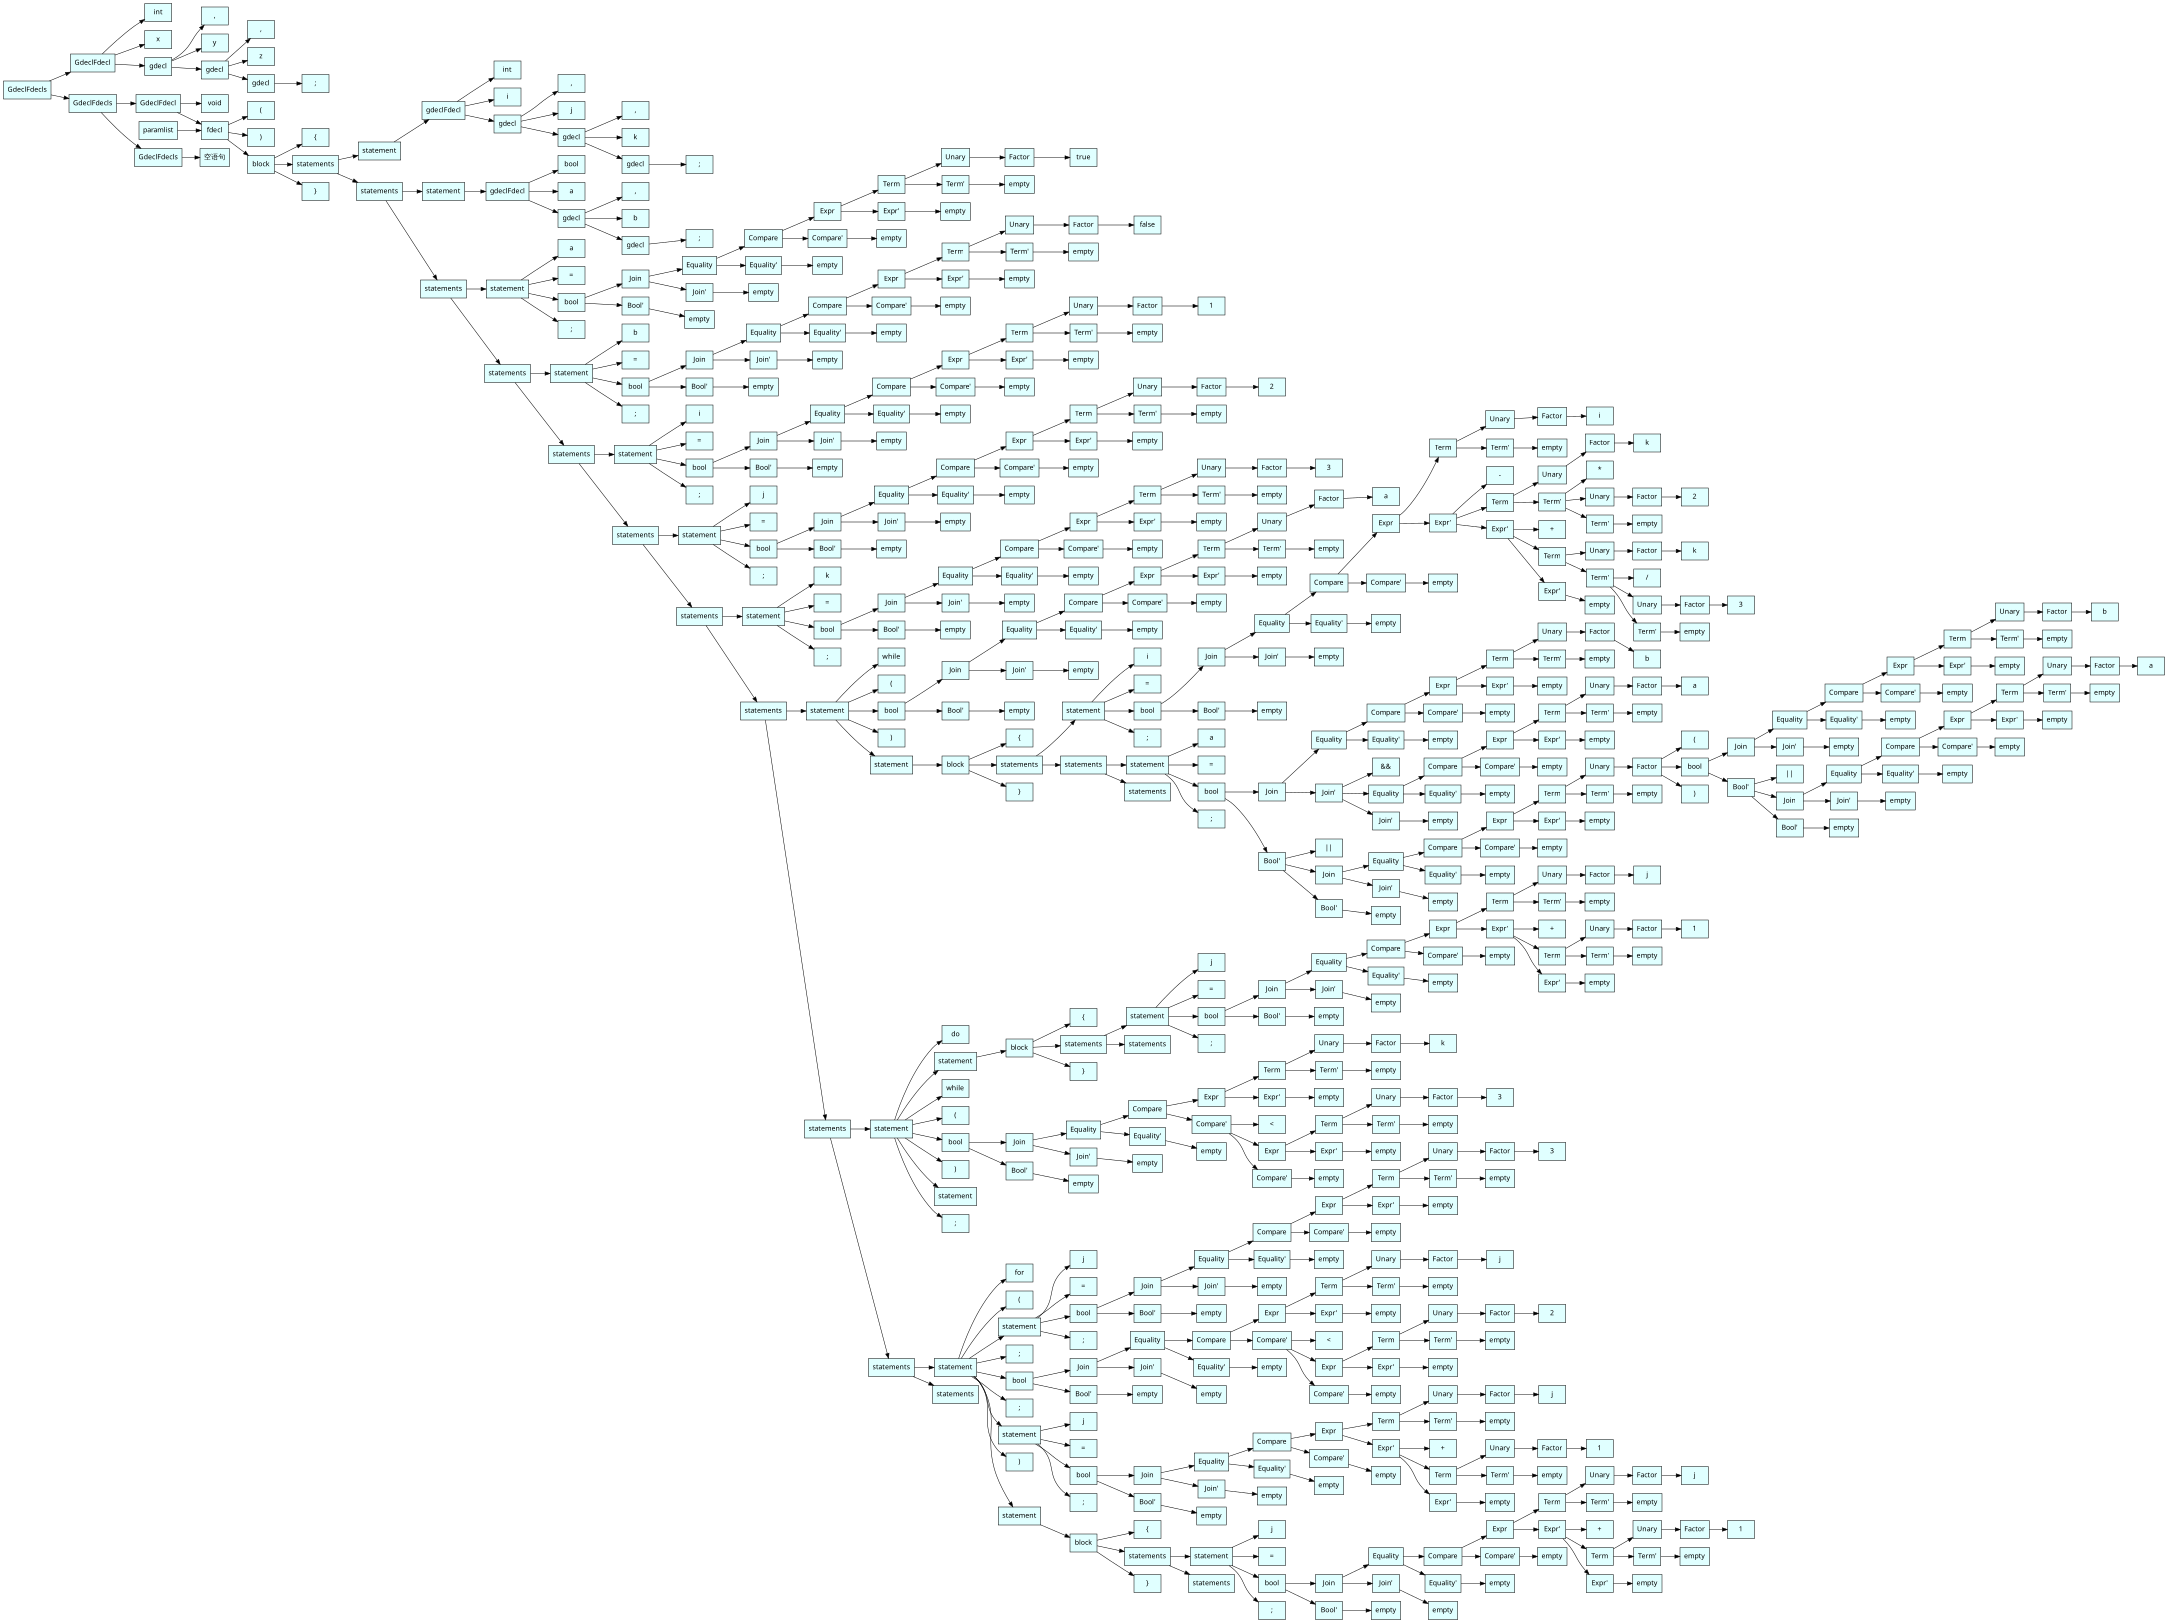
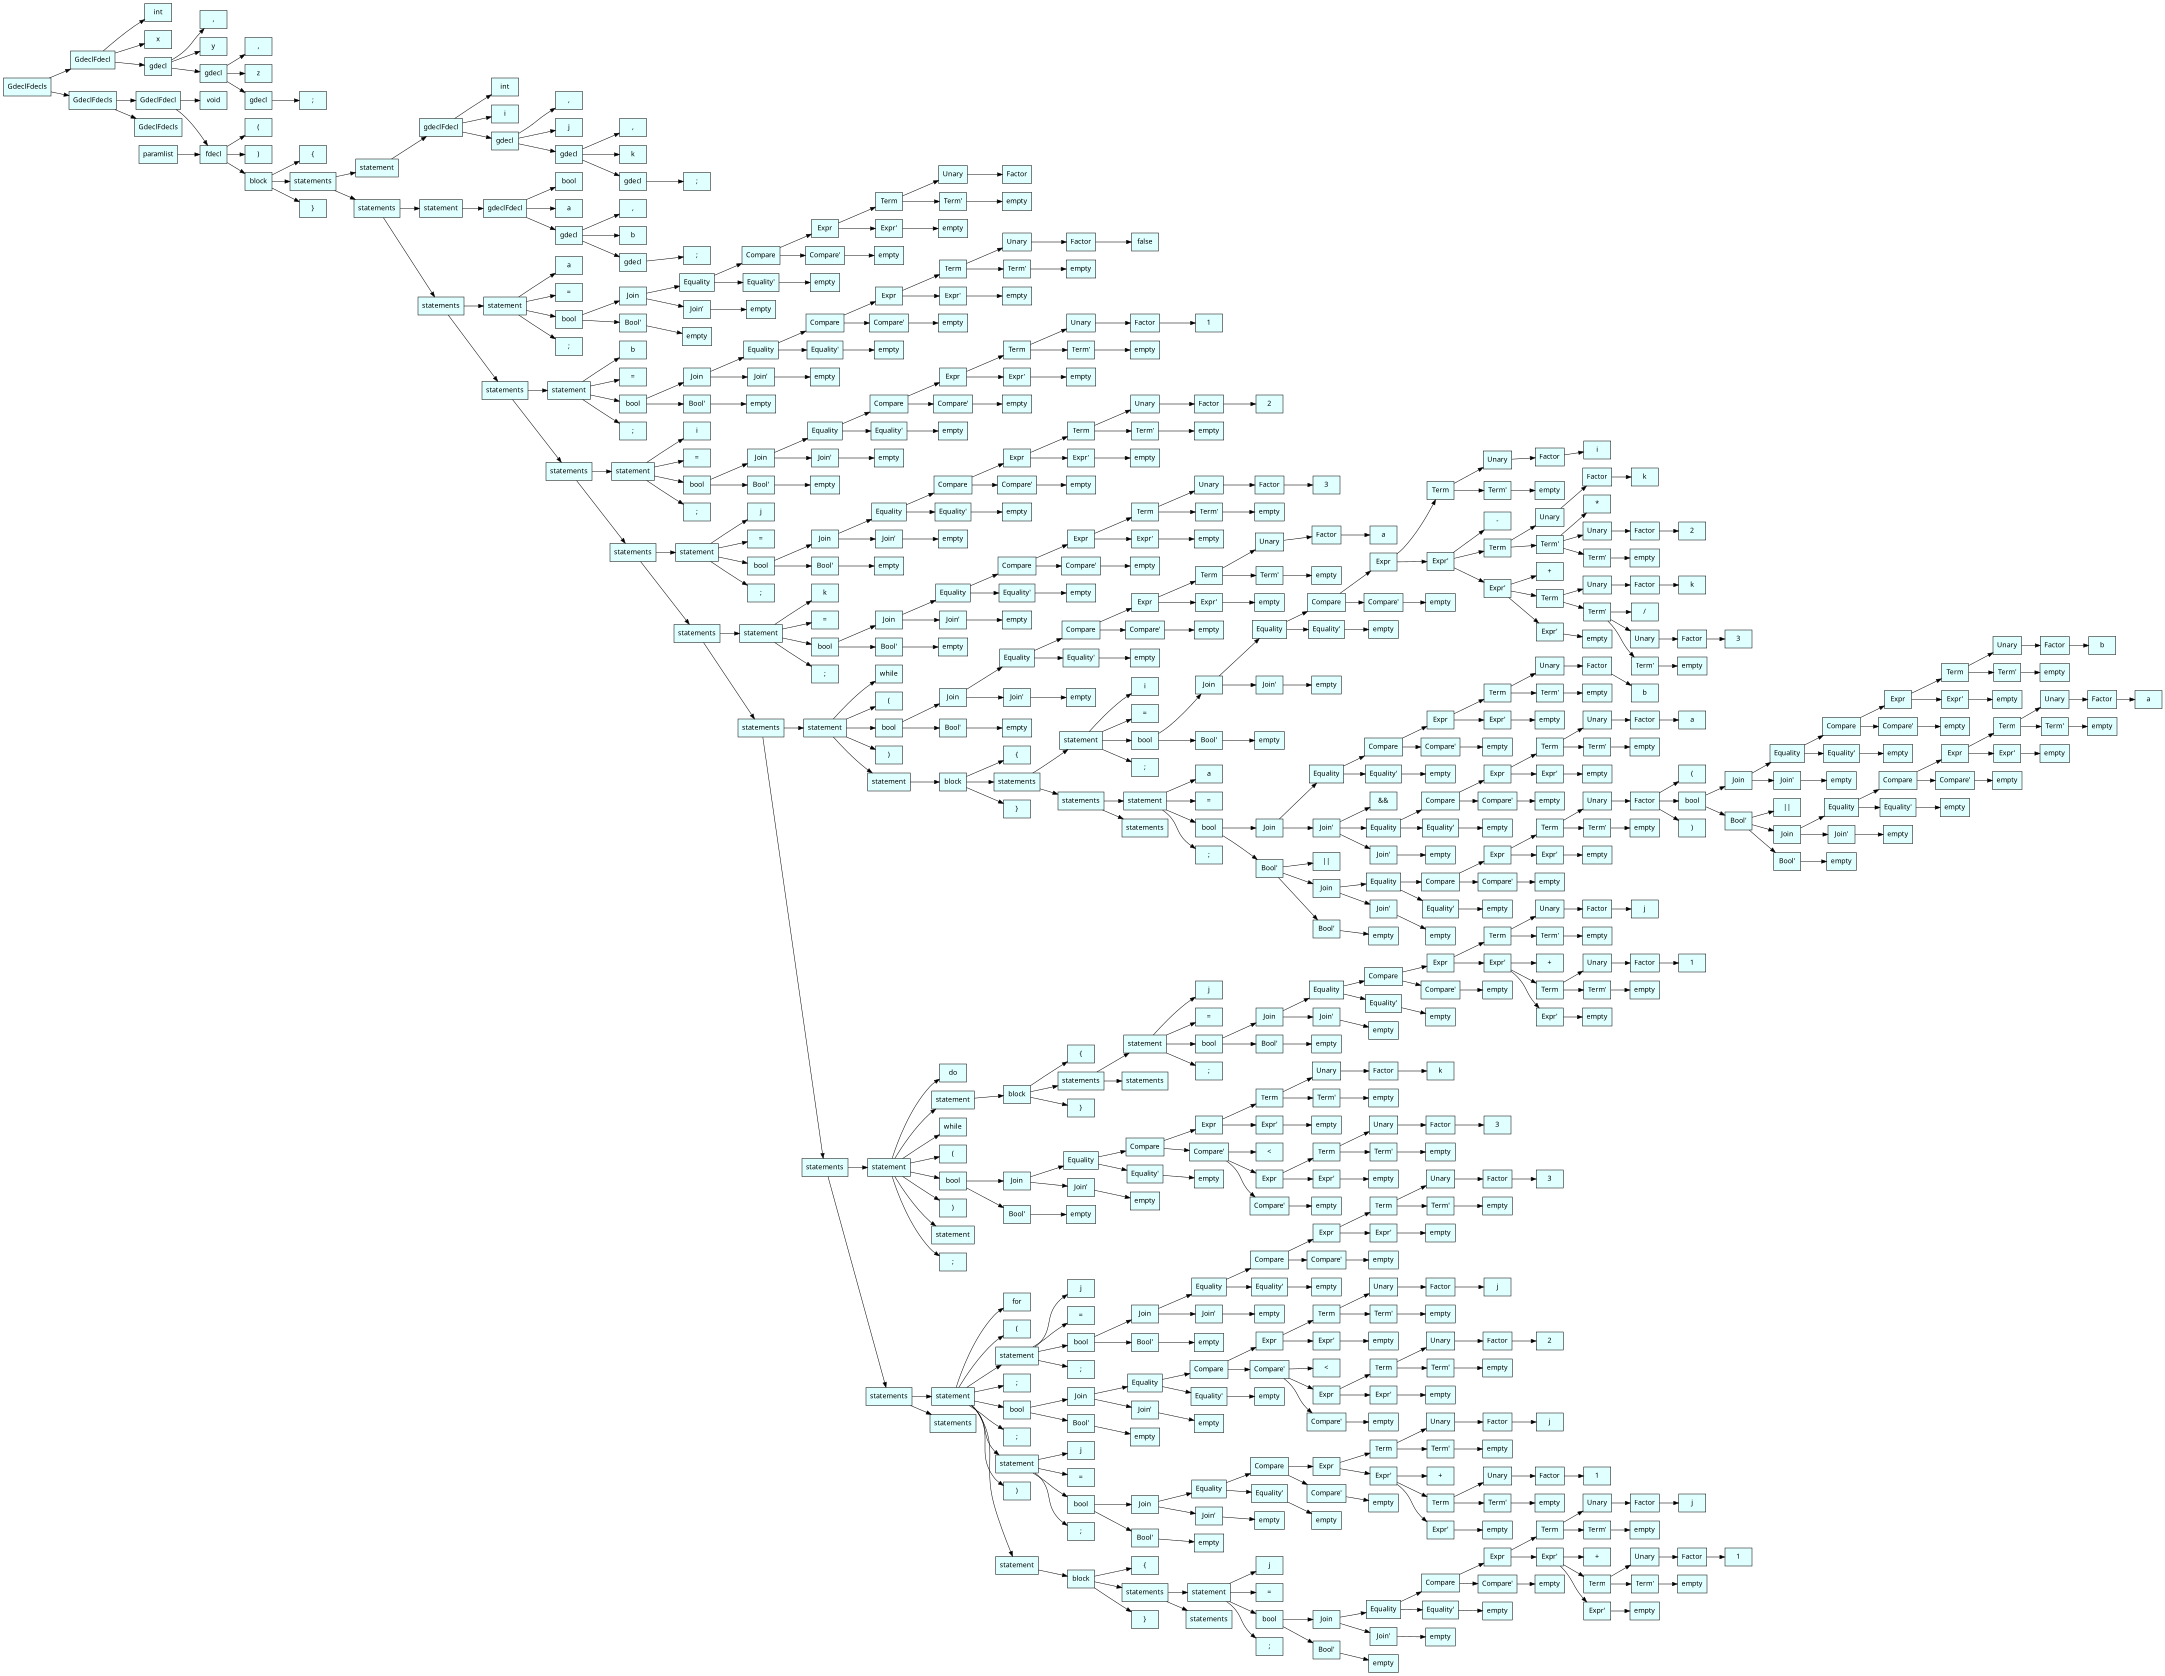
node "空语句": removed
node "true": removed
